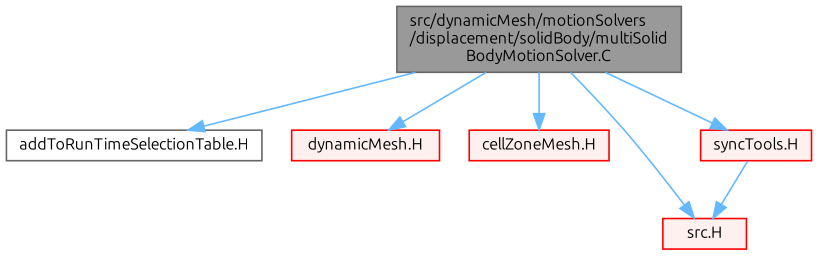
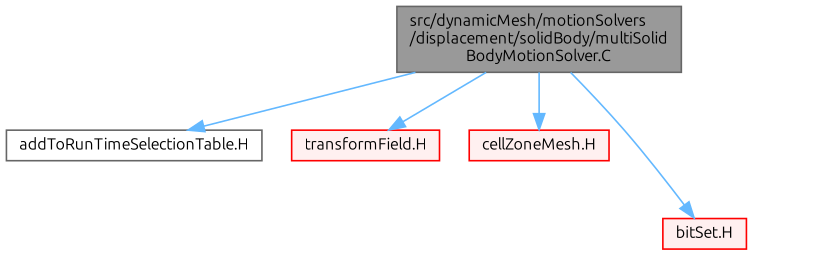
node "dynamicMesh.H": label "dynamicMesh.H" -> "transformField.H"
node "syncTools.H": removed
node "src.H": label "src.H" -> "bitSet.H"
